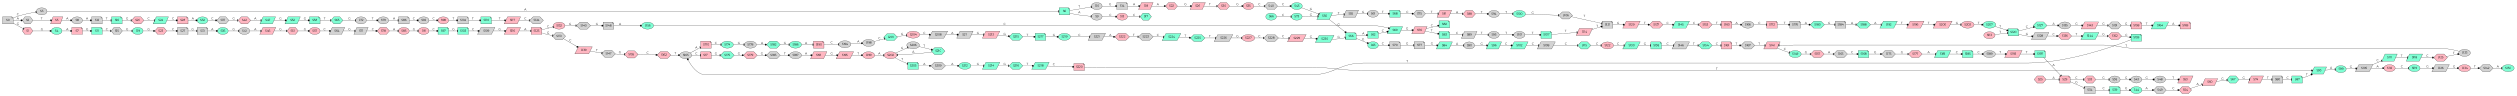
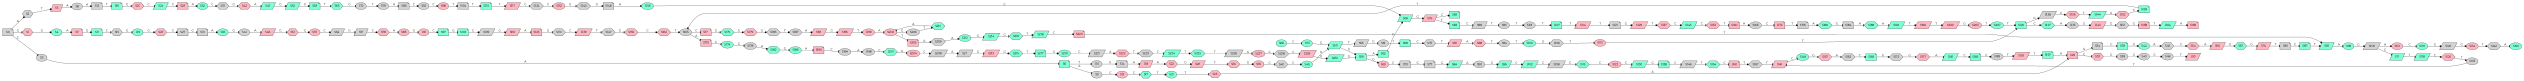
edge "S106" -> "S121": now "S106" -> "S113"
edge "S123" -> "S132": now "S124" -> "S132"
node "S63": fillcolor aquamarine -> lightpink
node "S205": fillcolor aquamarine -> lightpink
node "S21": added
